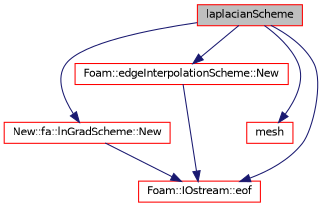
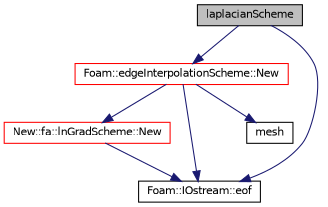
node "laplacianScheme": color red -> black
edge "laplacianScheme" -> "New::fa::lnGradScheme::New": now "Foam::edgeInterpolationScheme::New" -> "New::fa::lnGradScheme::New"
edge "laplacianScheme" -> "mesh": now "Foam::edgeInterpolationScheme::New" -> "mesh"
node "mesh": color red -> black
node "Foam::IOstream::eof": color red -> black
